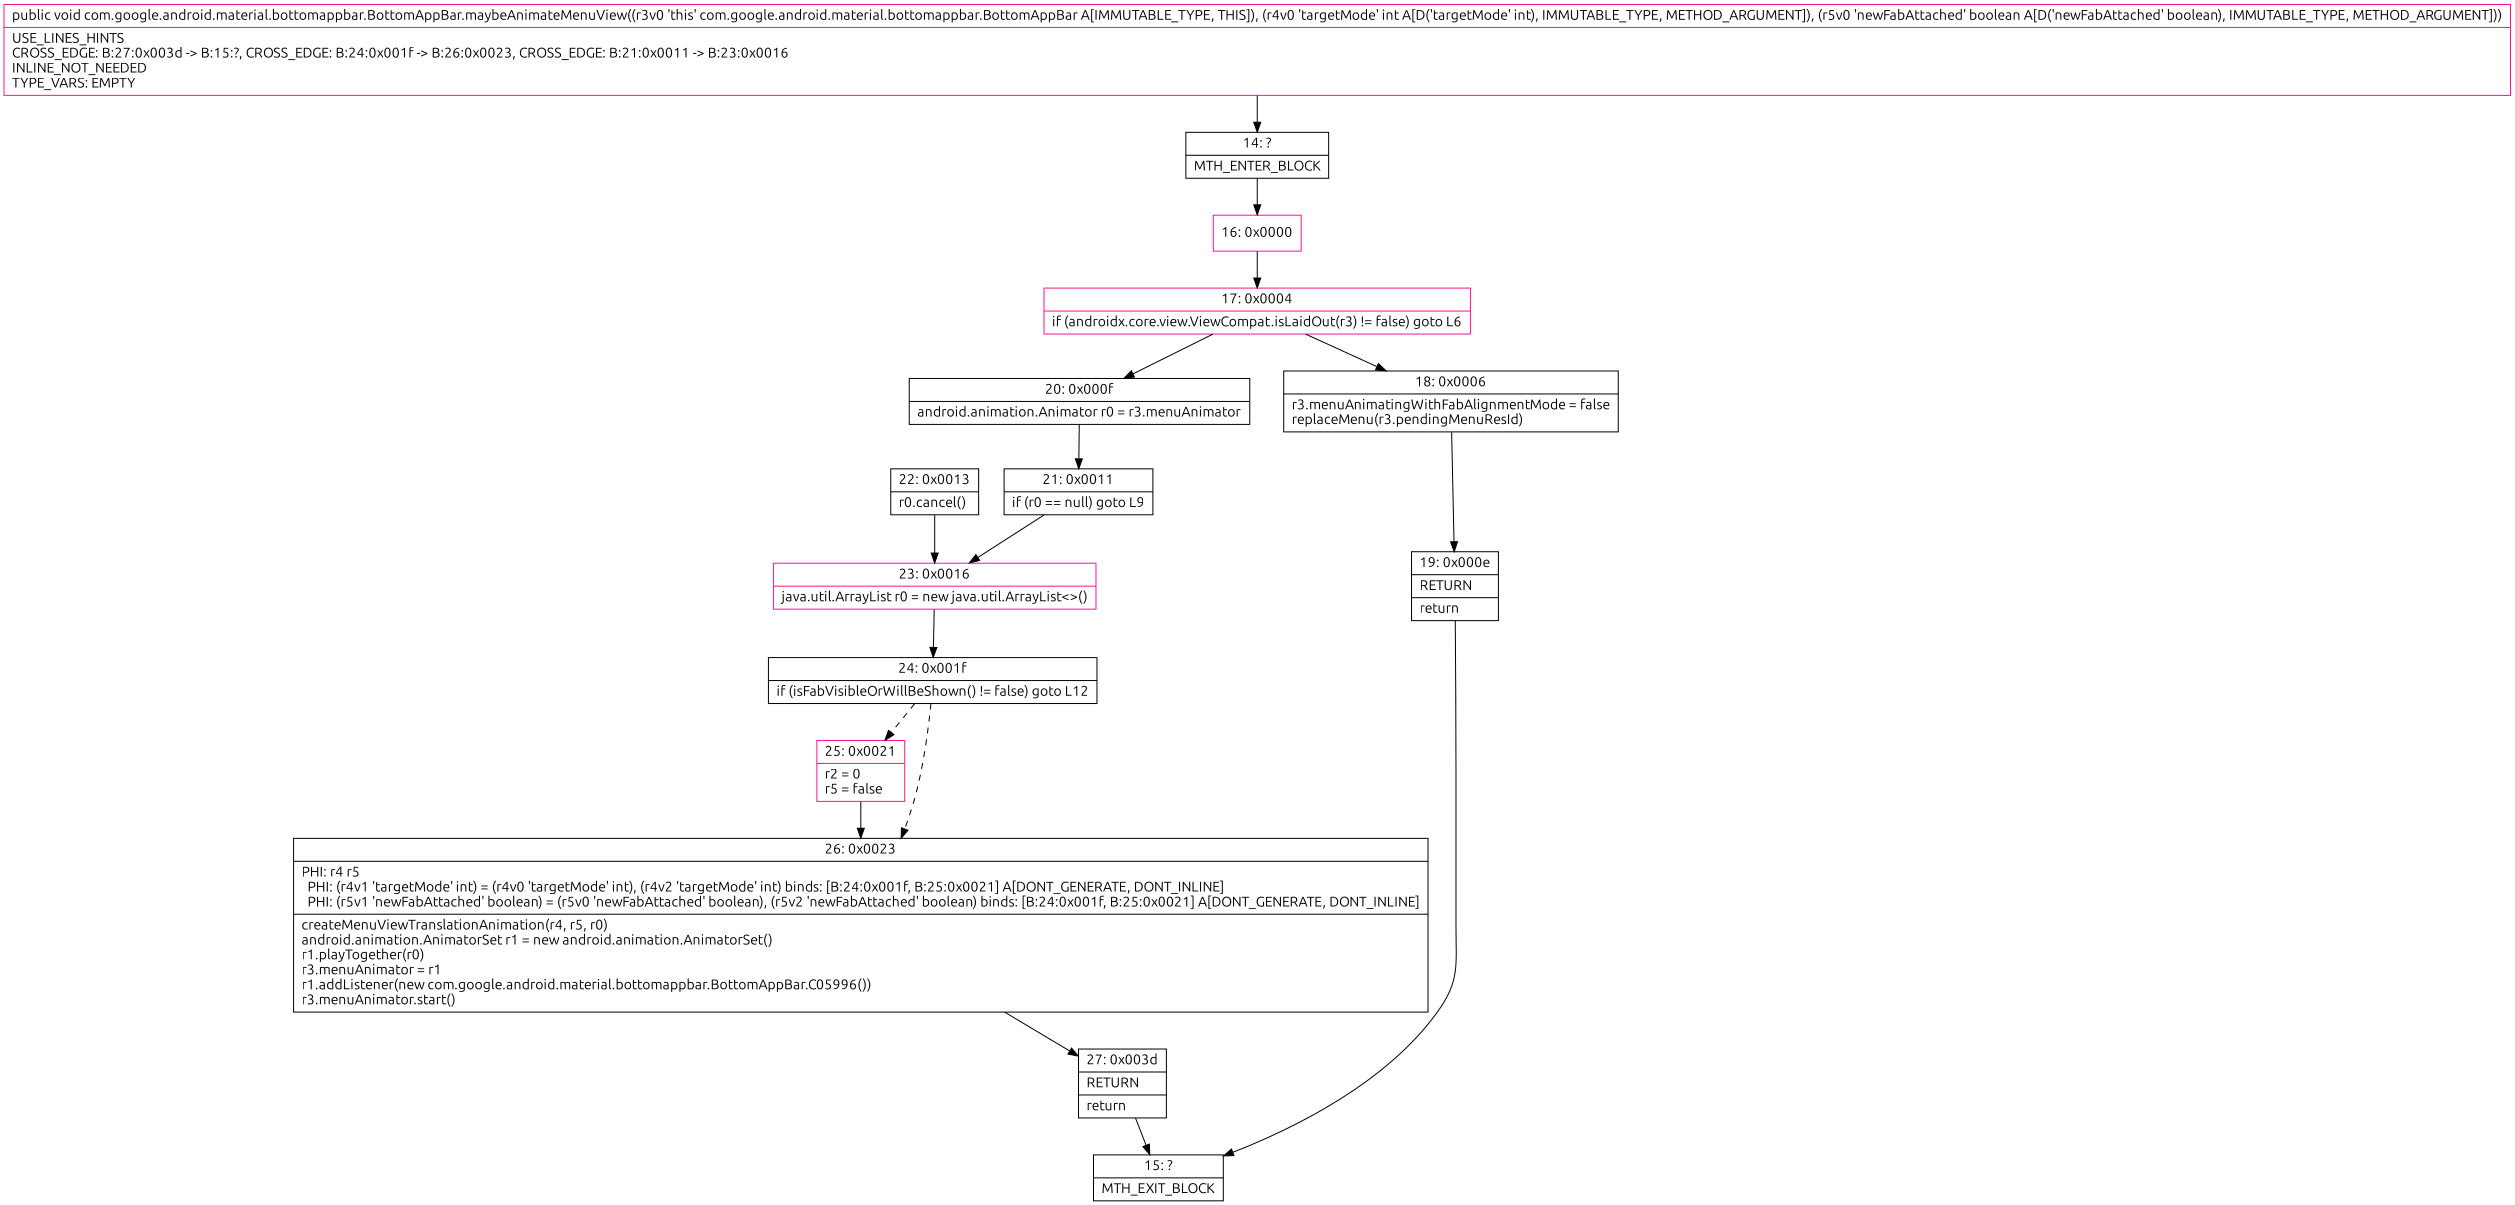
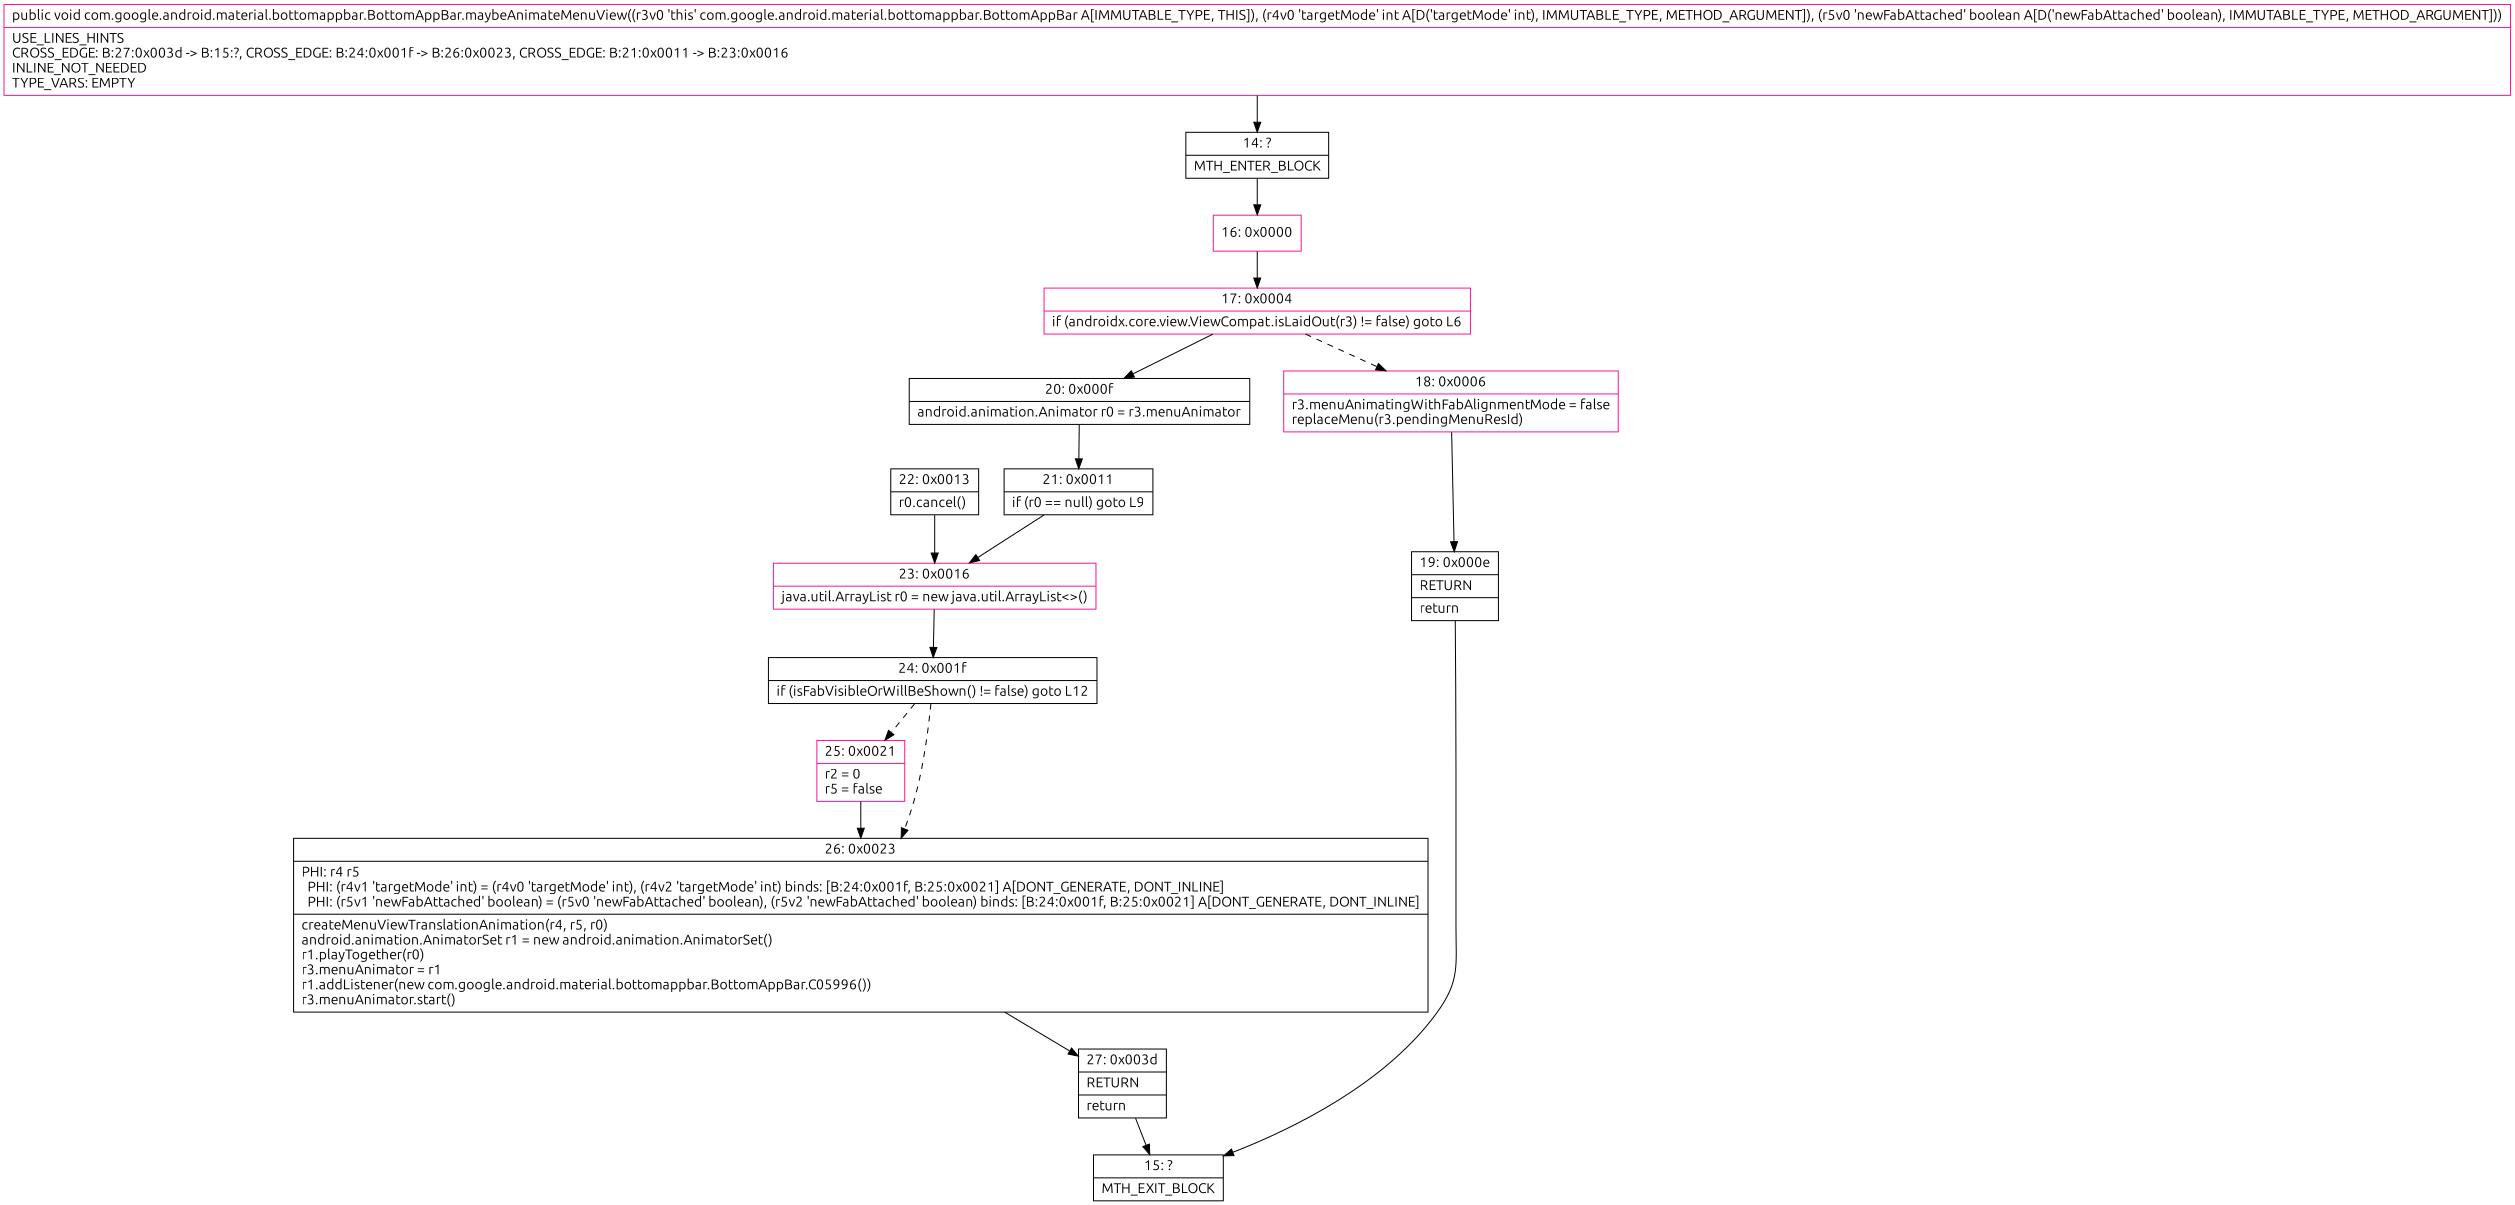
edge "17: 0x0004" -> "18: 0x0006": style solid -> dashed
node "18: 0x0006": color black -> deeppink
